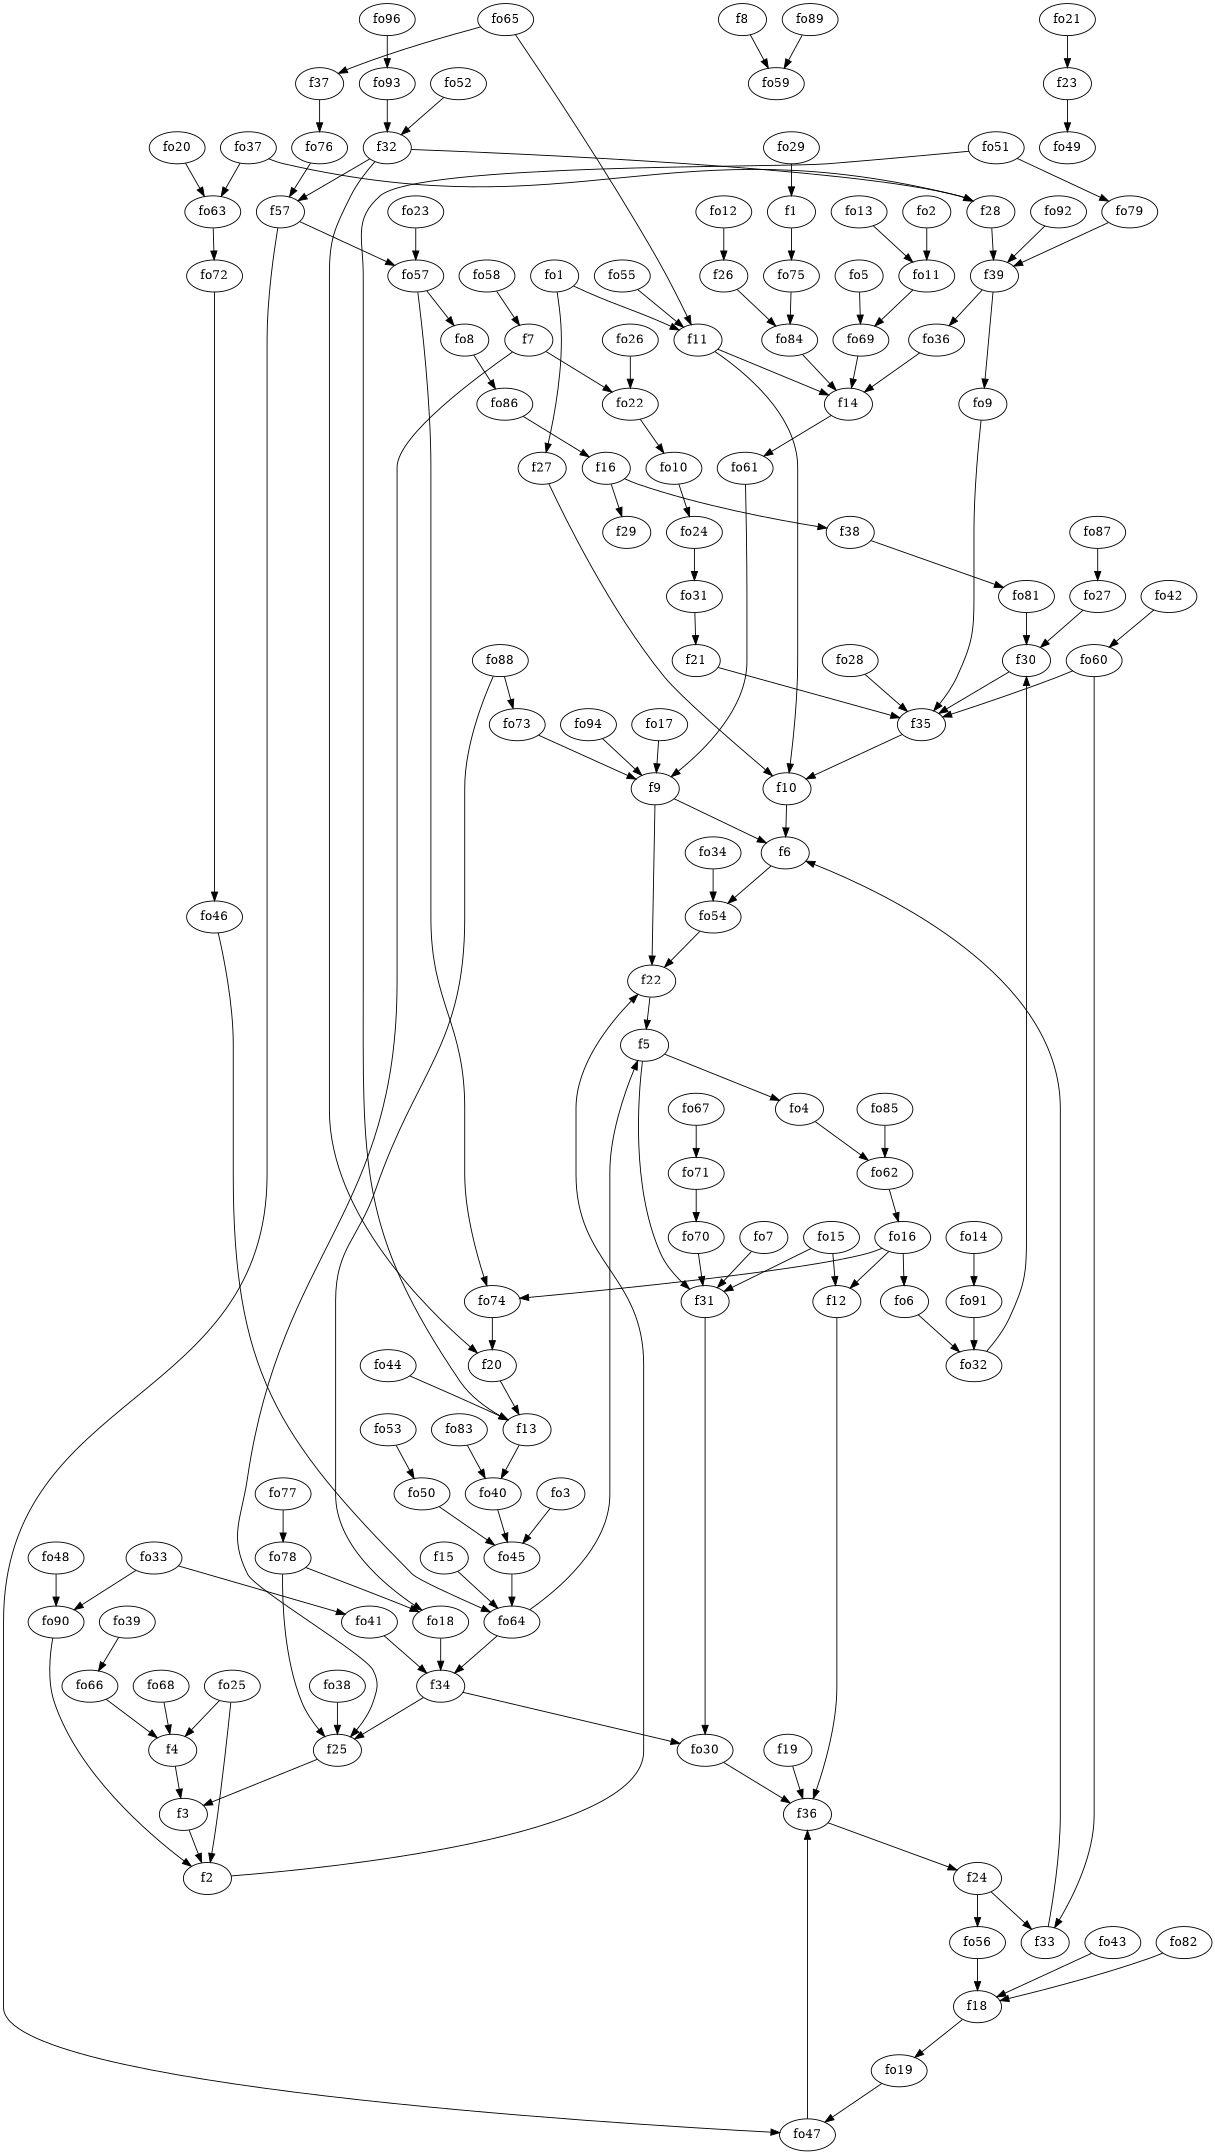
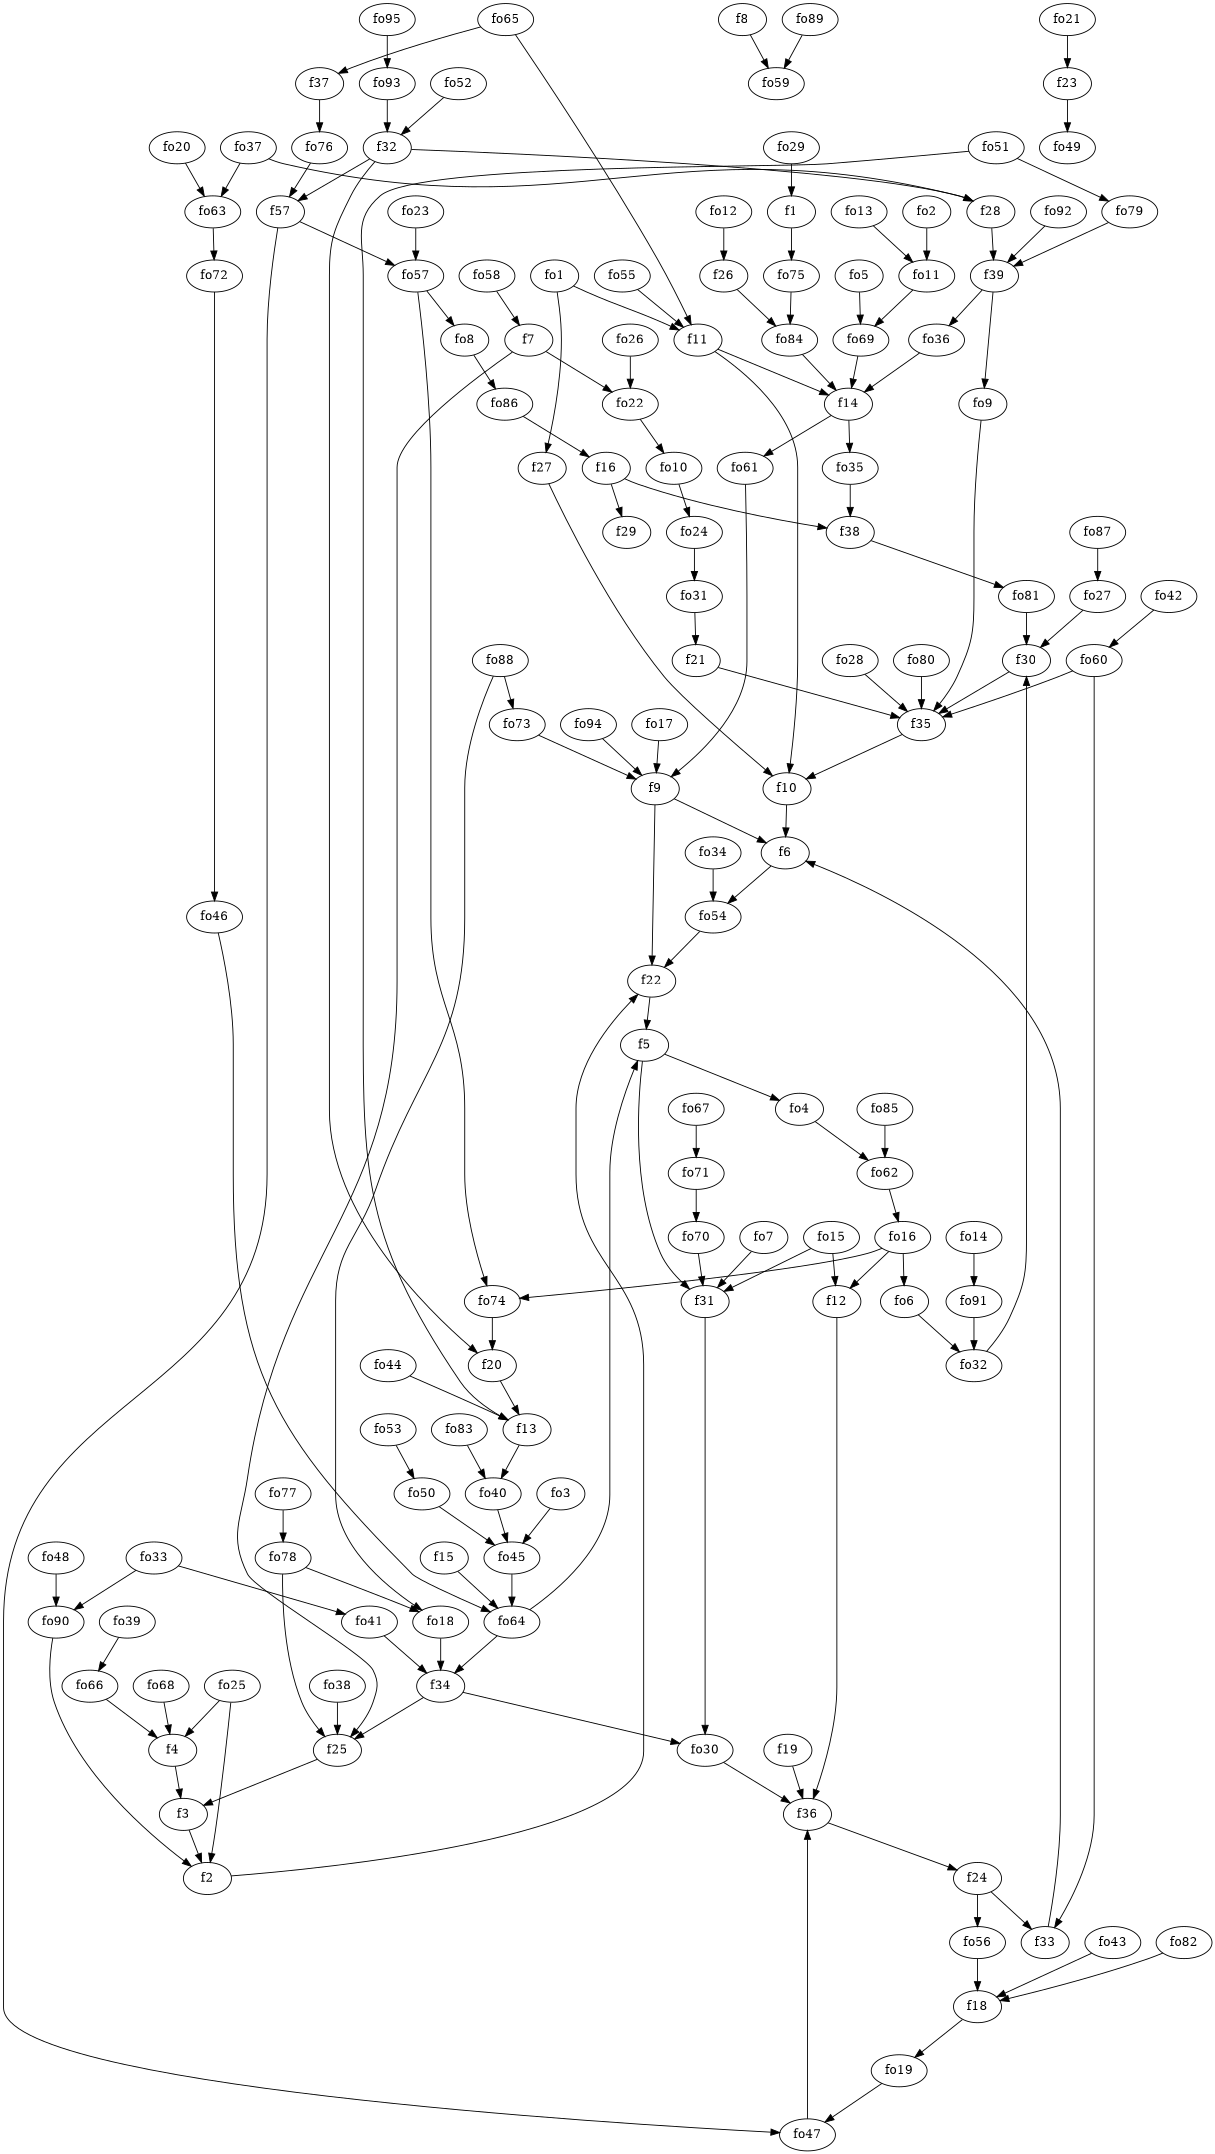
node "fo96": label "fo96" -> "fo95"
node "fo35": added
node "fo80": added
